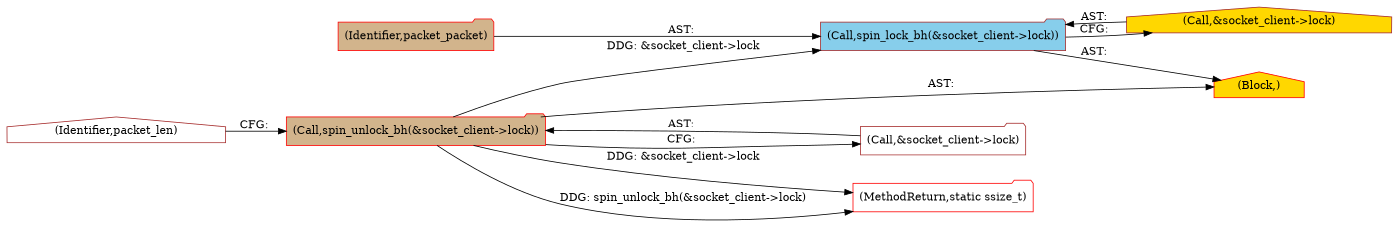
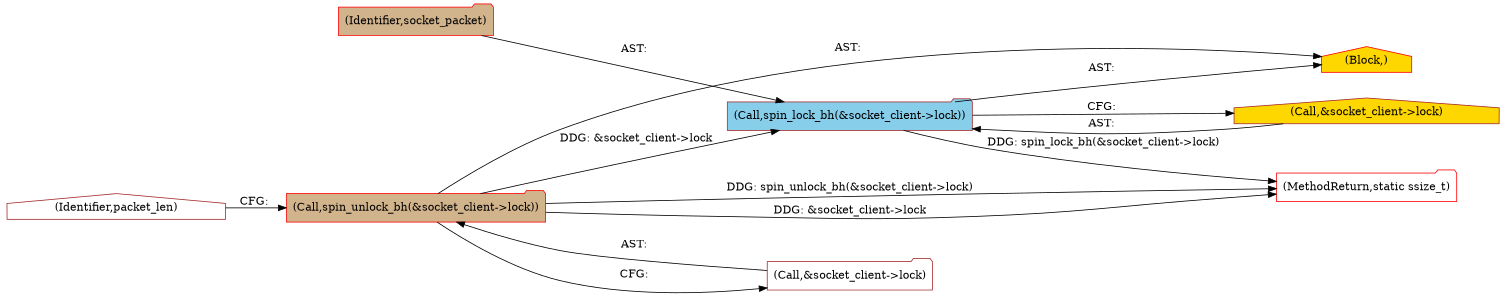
node "(Identifier,packet_packet)": label "(Identifier,packet_packet)" -> "(Identifier,socket_packet)"
edge "(Call,spin_lock_bh(&socket_client->lock))" -> "(MethodReturn,static ssize_t)": added, label "DDG: spin_lock_bh(&socket_client->lock)"
